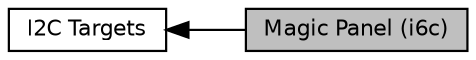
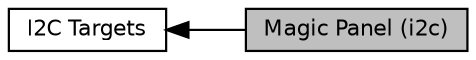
node "Magic Panel (i6c)": label "Magic Panel (i6c)" -> "Magic Panel (i2c)"
